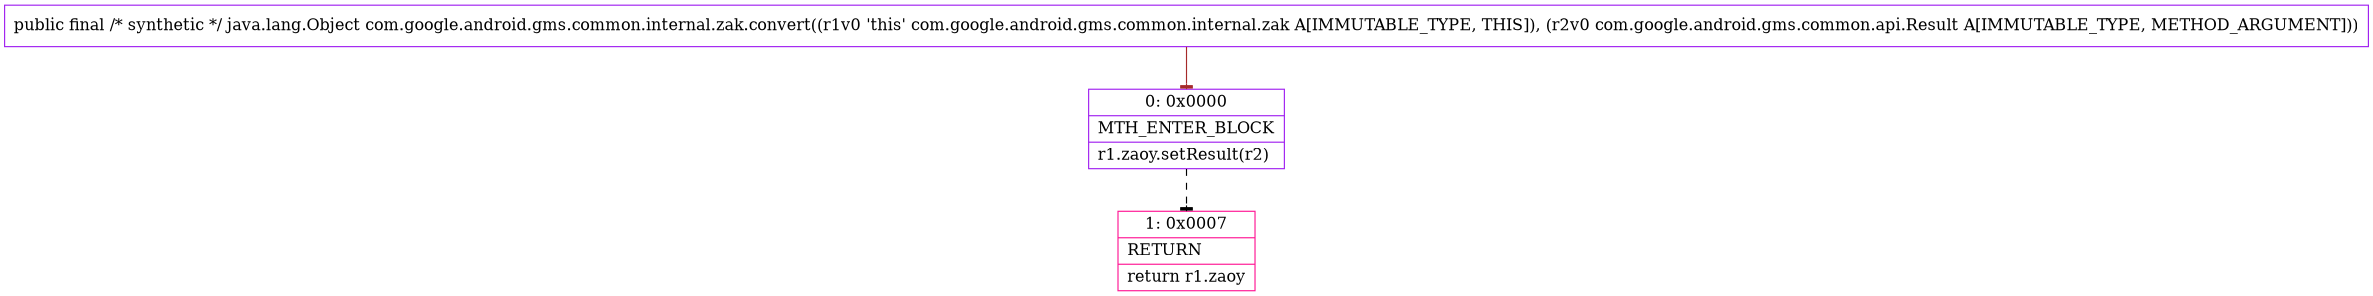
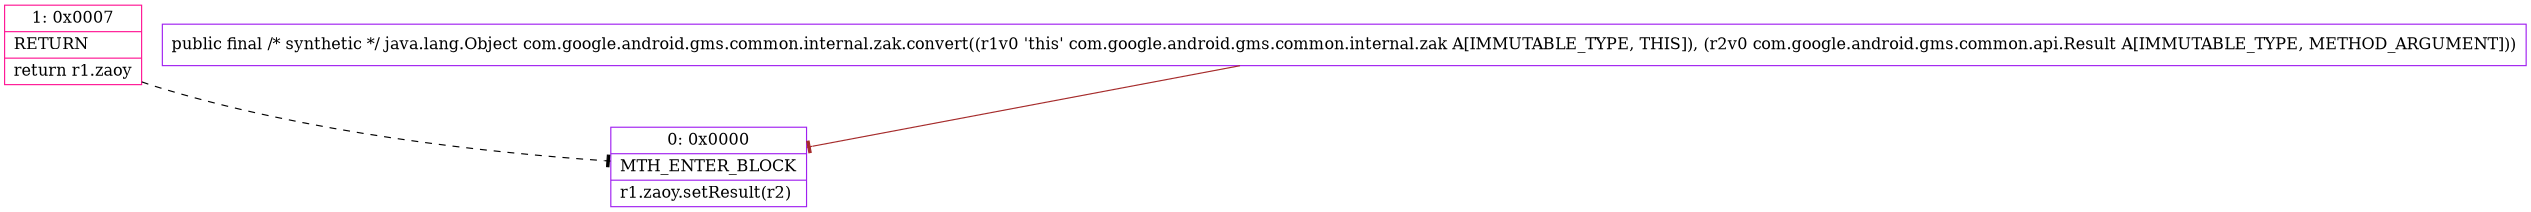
edge "0: 0x0000" -> "1: 0x0007": reversed
